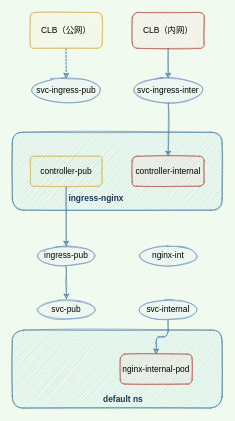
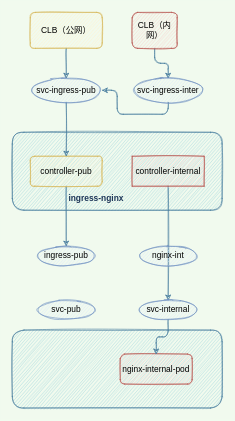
node "CLB（内网）": size 72x36 -> 45x36
edge "CLB（公网）" -> "svc-ingress-pub": style dashed -> solid
edge "svc-ingress-pub" -> "controller-pub": added
edge "svc-ingress-inter" -> "controller-internal": now "svc-ingress-inter" -> "svc-ingress-pub"
node "controller-pub": fillcolor #d5e8d4 -> #fff2cc
node "controller-internal": shape rounded rectangle -> rectangle
edge "controller-internal" -> "svc-internal": added
edge "ingress-pub" -> "svc-pub": removed
node "default ns": removed
